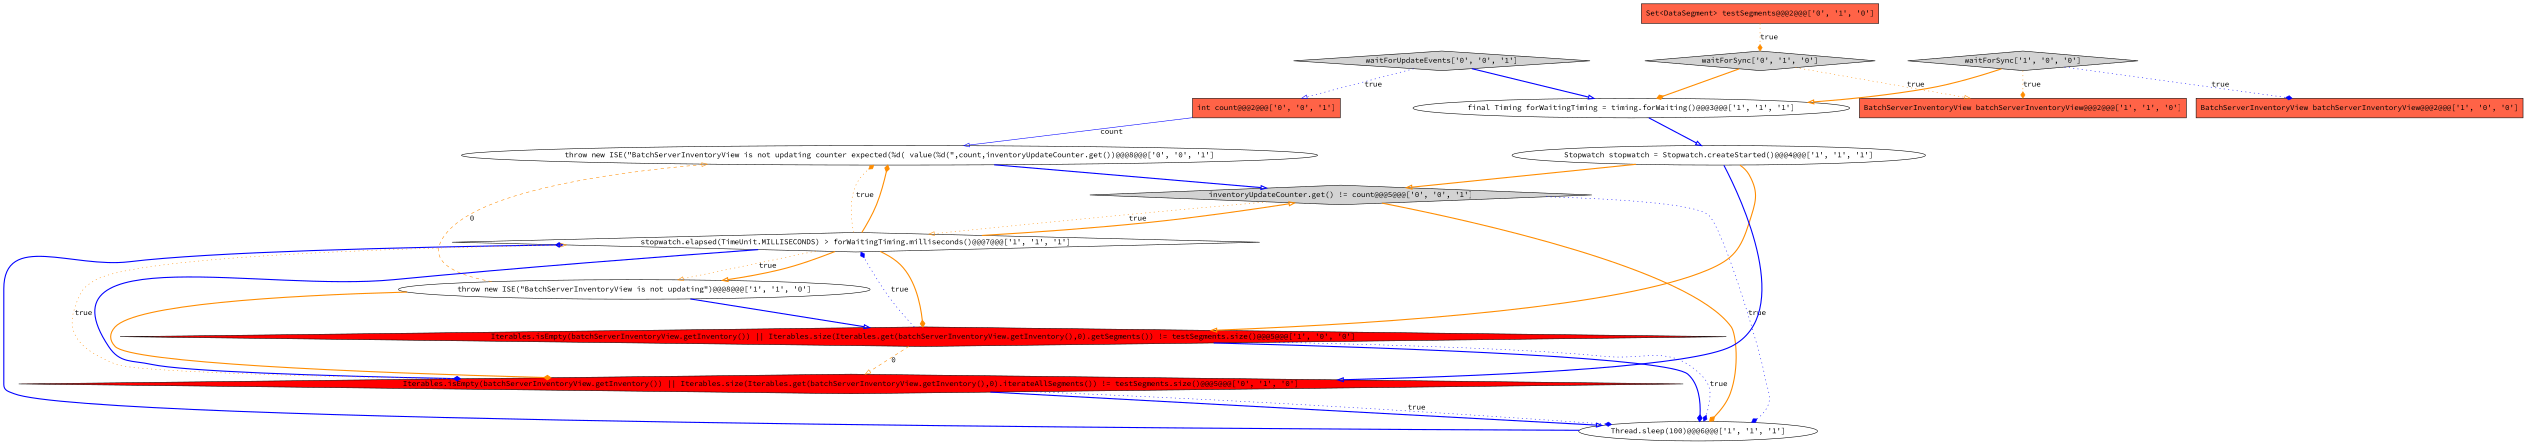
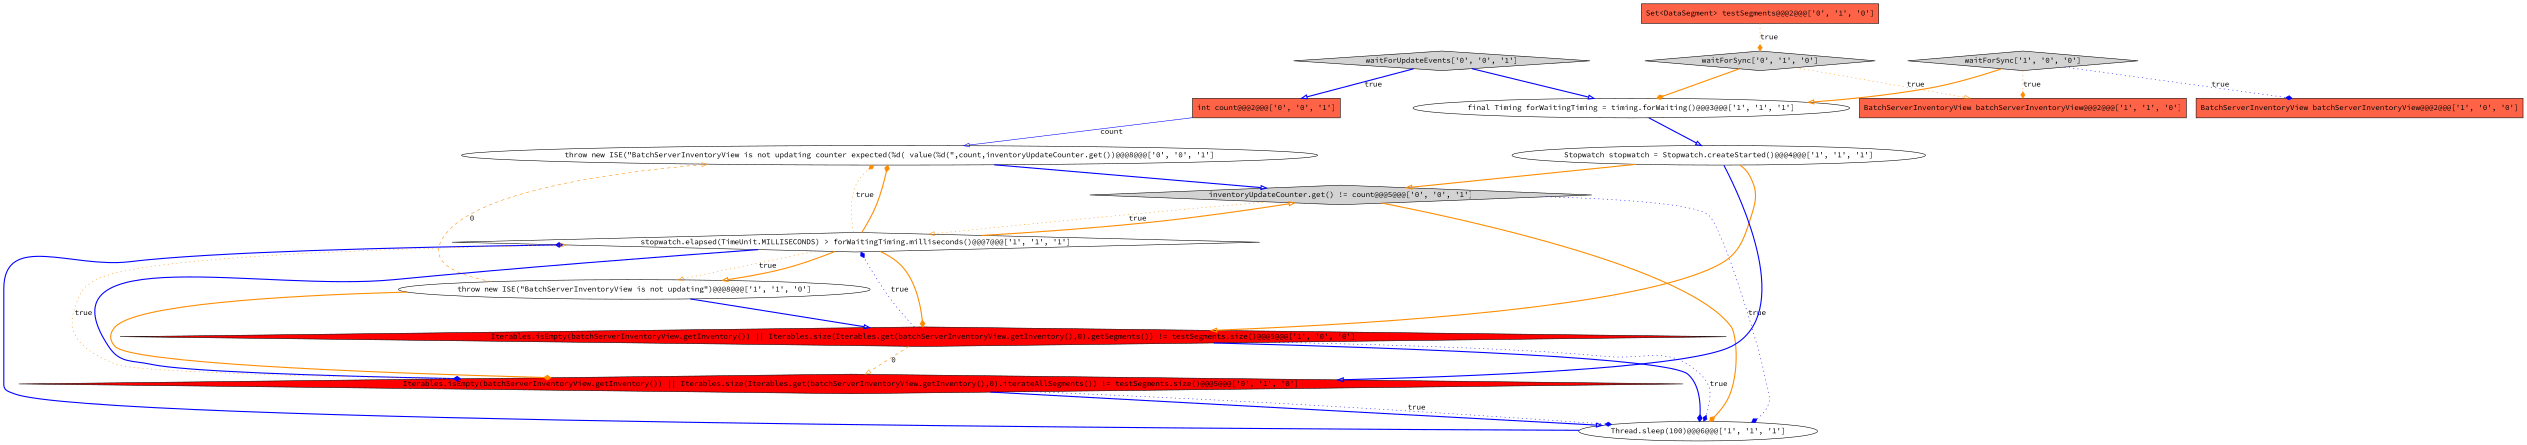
edge "waitForUpdateEvents['0', '0', '1']" -> "int count@@@2@@@['0', '0', '1']": style dotted -> bold
